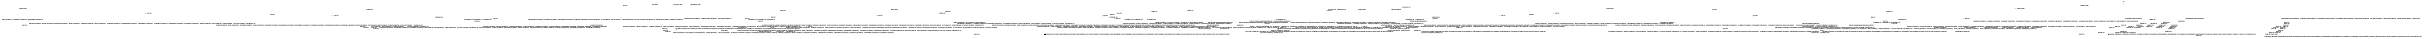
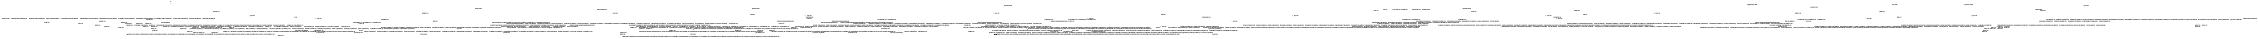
edge "s7" -> "s12": added, label "ECDH_SERVER_HELLO / TIMEOUT"
edge "s12" -> "s13": label "CERTIFICATE / TIMEOUT" -> "SIGN / TIMEOUT"
edge "s28" -> "s5": added, label "HELLO_REQUEST / TIMEOUT"
